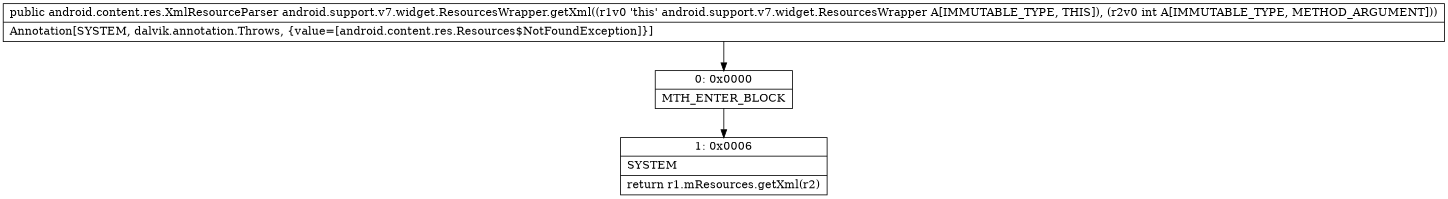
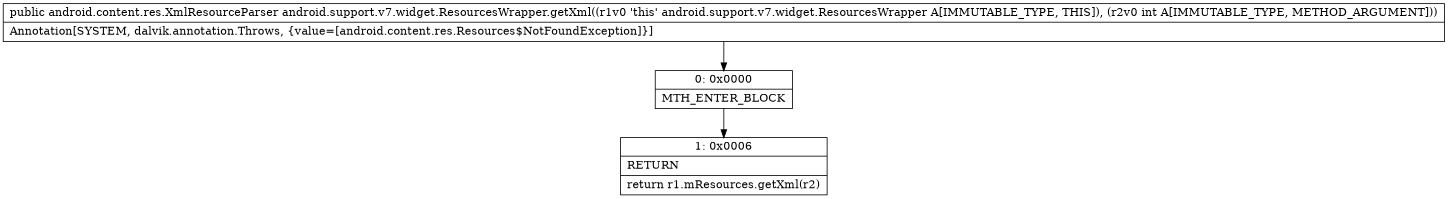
node "1: 0x0006": text "SYSTEM" -> "RETURN"
